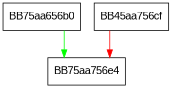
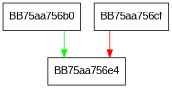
node "BB75aa656b0": label "BB75aa656b0" -> "BB75aa756b0"
node "BB45aa756cf": label "BB45aa756cf" -> "BB75aa756cf"
